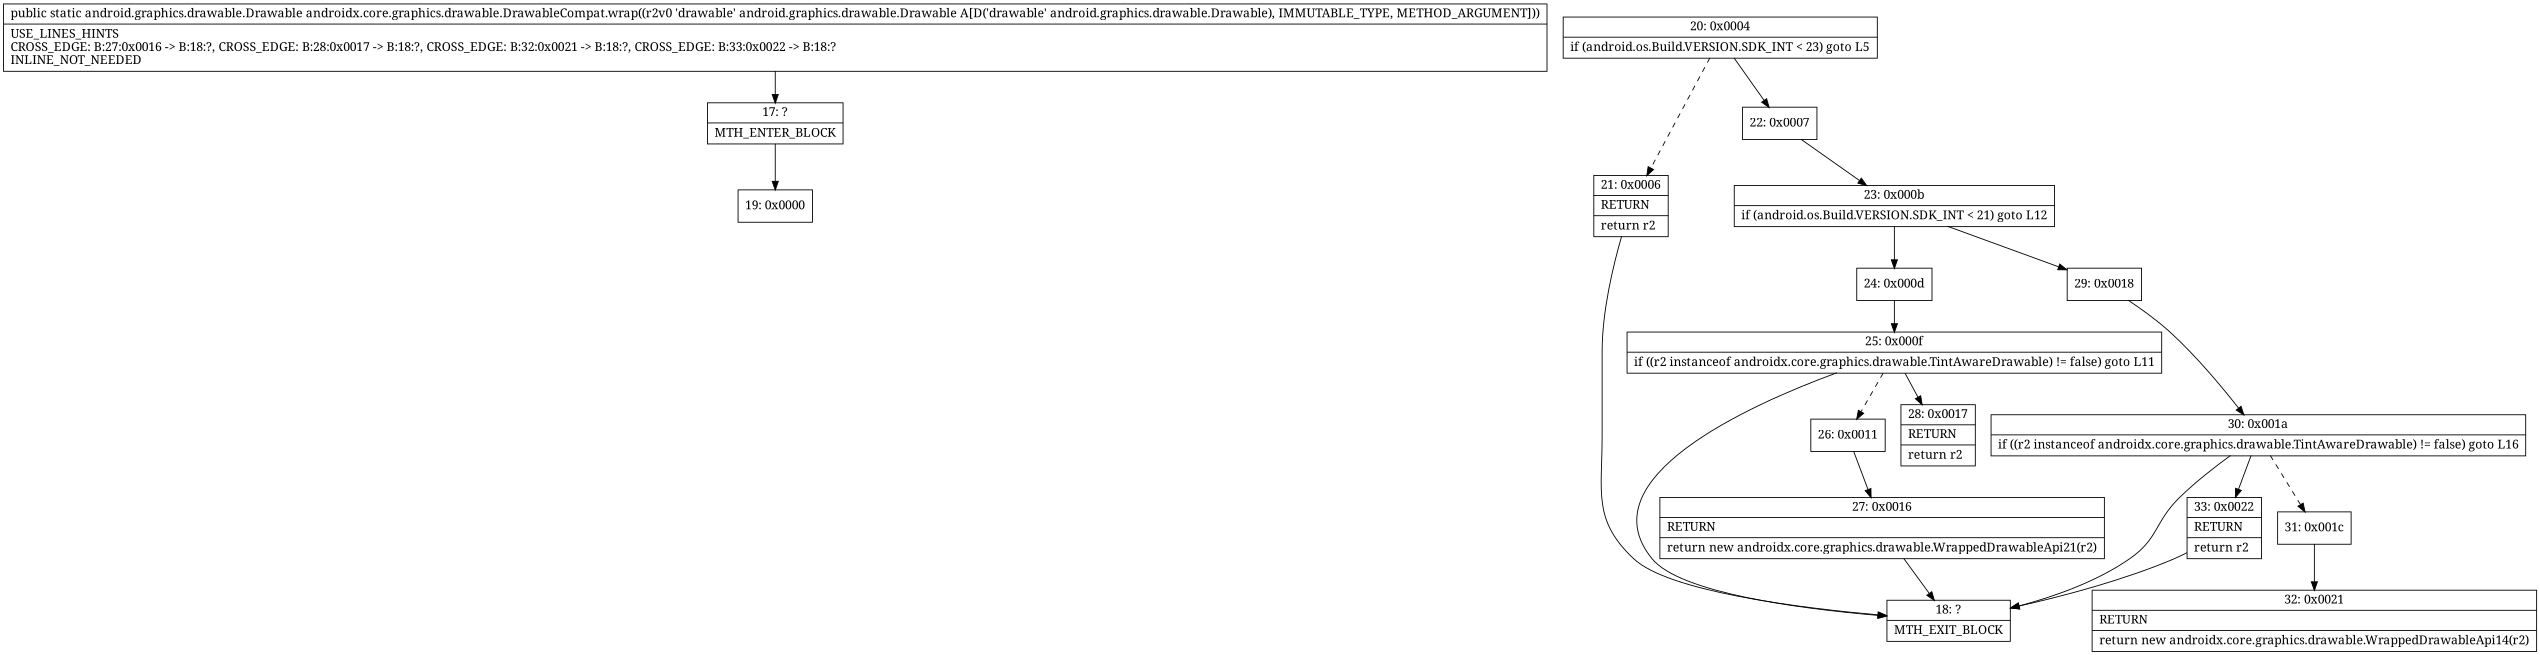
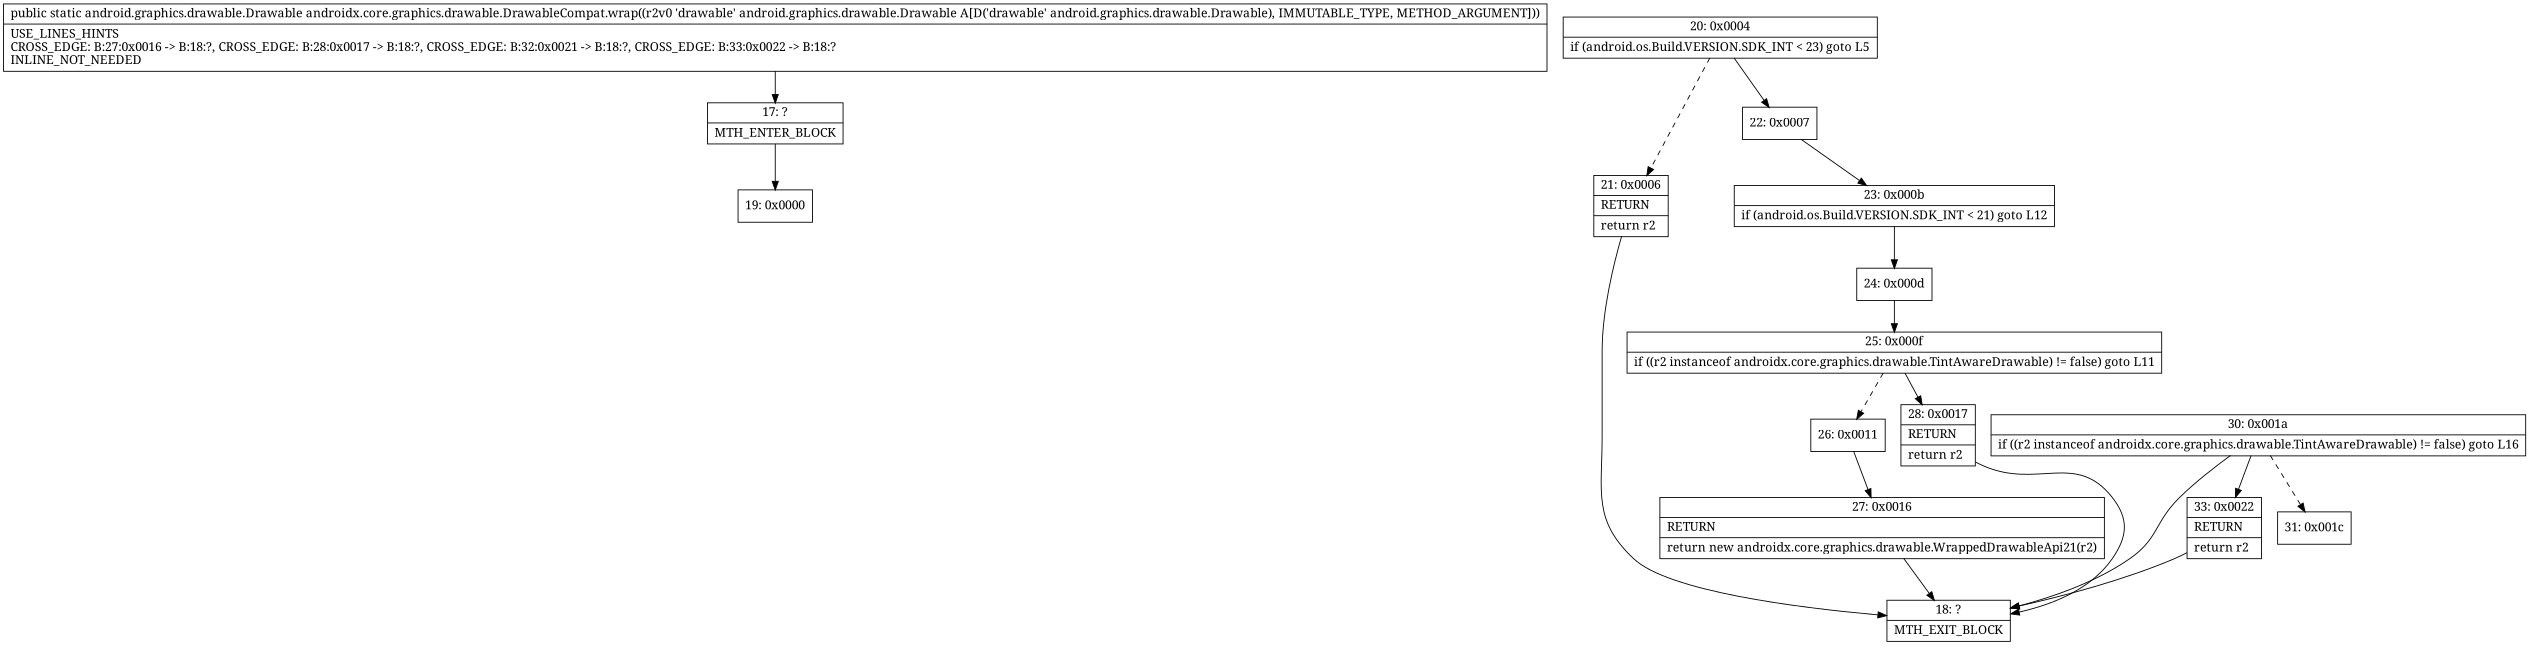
node "29: 0x0018": removed
edge "25: 0x000f" -> "18: ?": now "28: 0x0017" -> "18: ?"
node "32: 0x0021": removed
